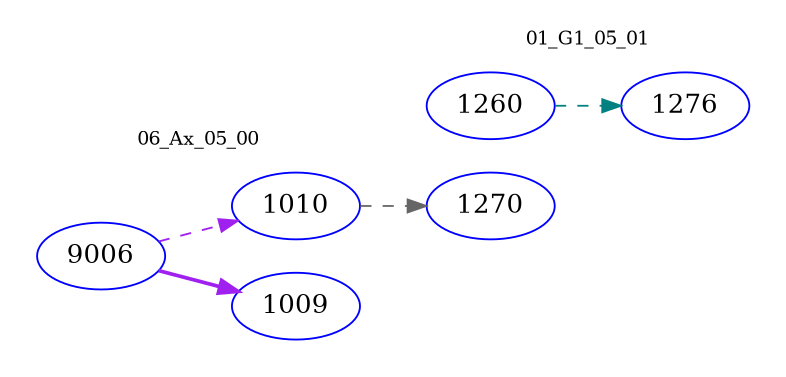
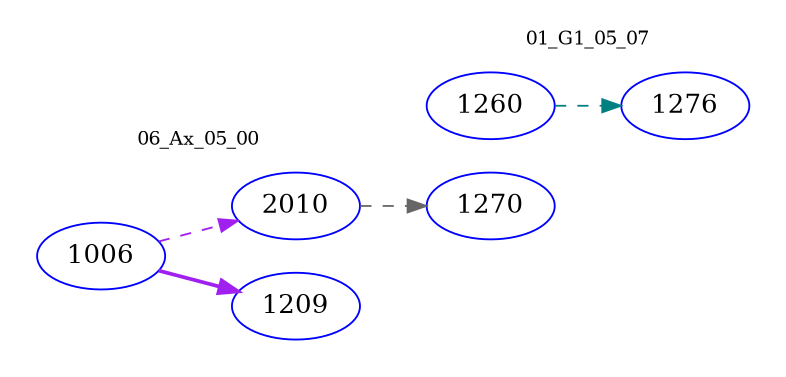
cluster "01_G1_05_01": label "01_G1_05_01" -> "01_G1_05_07"
node "1010": label "1010" -> "2010"
node "9006": label "9006" -> "1006"
node "1009": label "1009" -> "1209"
